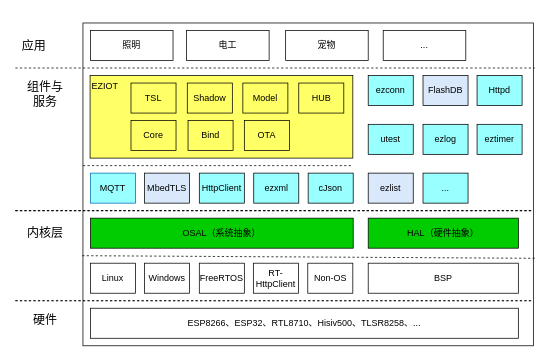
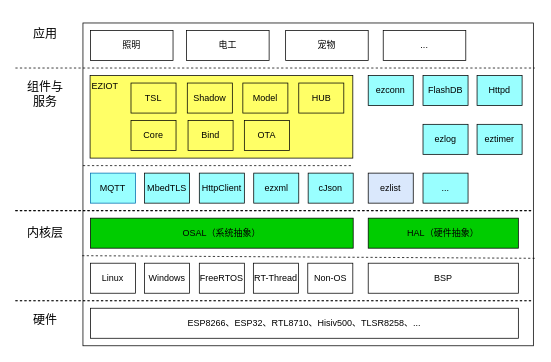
node "应用": moved (34, 45) -> (45, 34)
node "FlashDB": fillcolor #dae8fc -> #99ffff
node "utest": removed
node "MbedTLS": fillcolor #dae8fc -> #99ffff
node "RT-HttpClient": label "RT-HttpClient" -> "RT-Thread"
